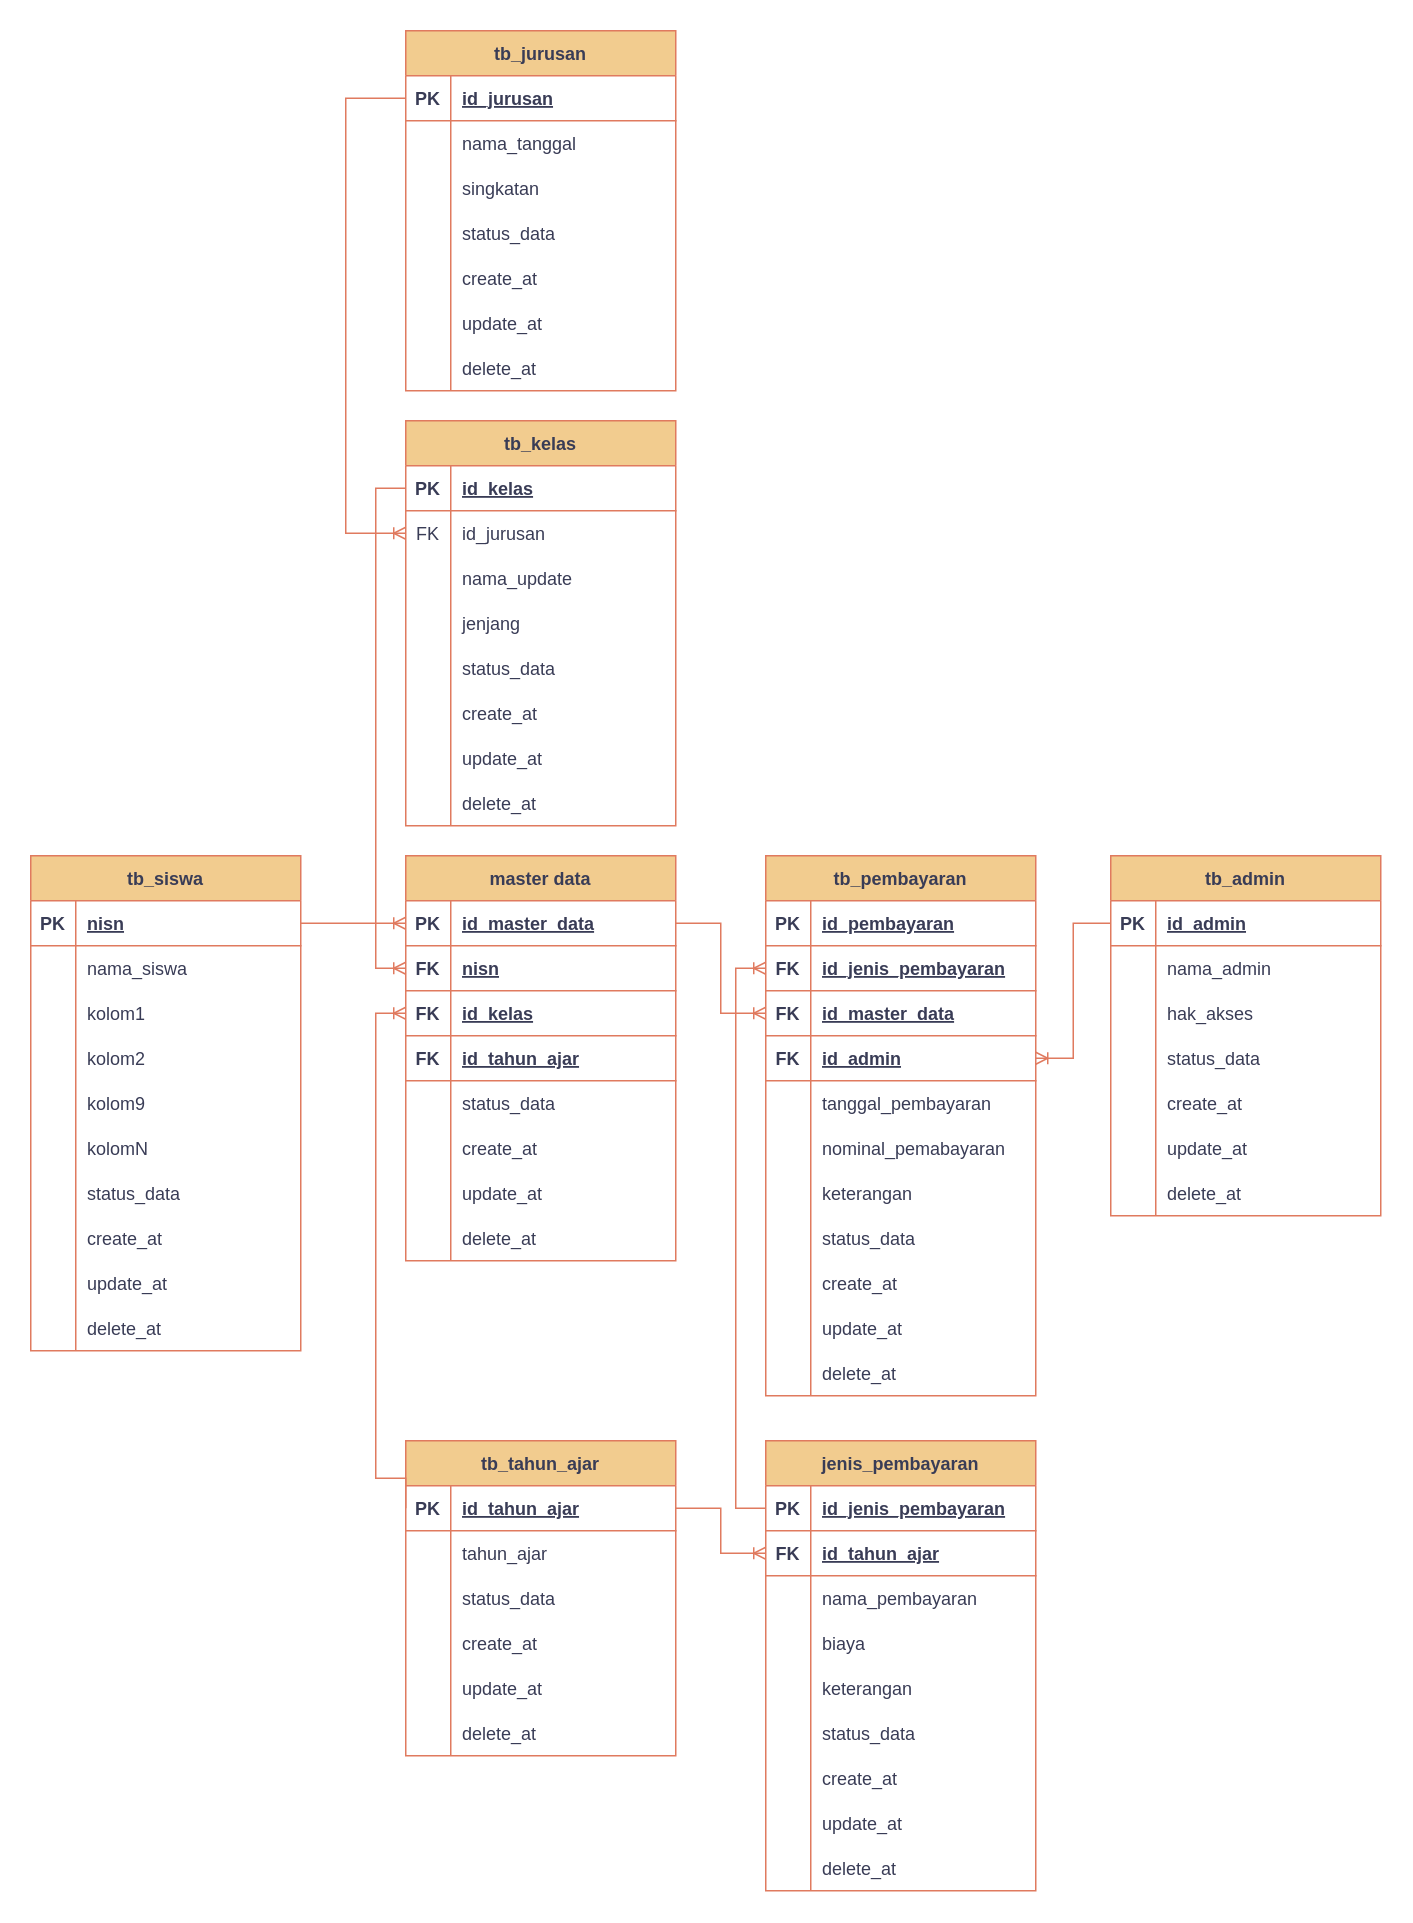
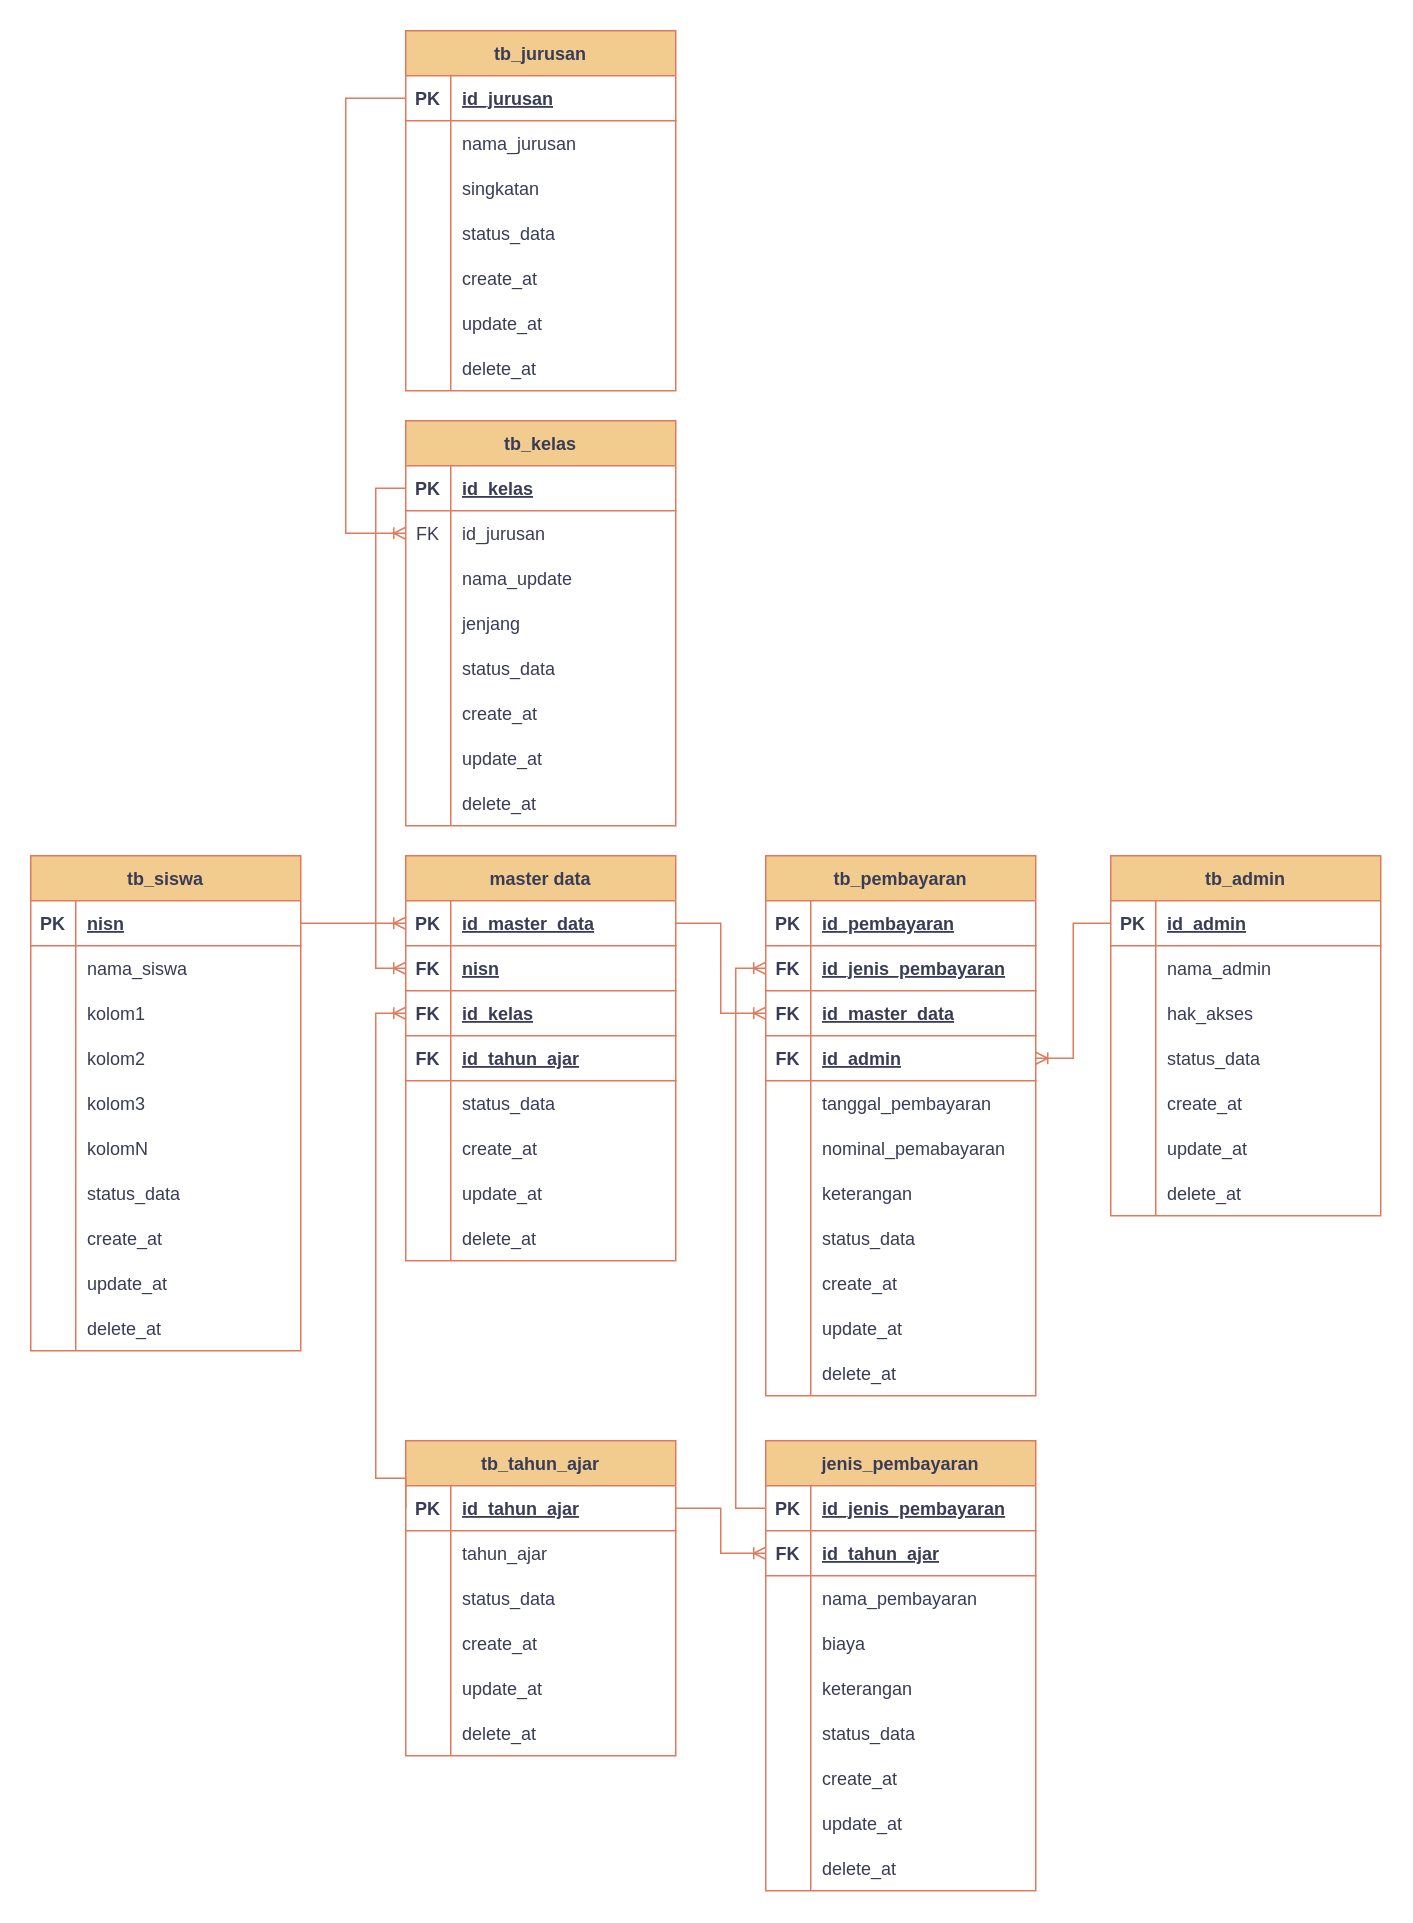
node "nama_tanggal": label "nama_tanggal" -> "nama_jurusan"
node "kolom9": label "kolom9" -> "kolom3"
